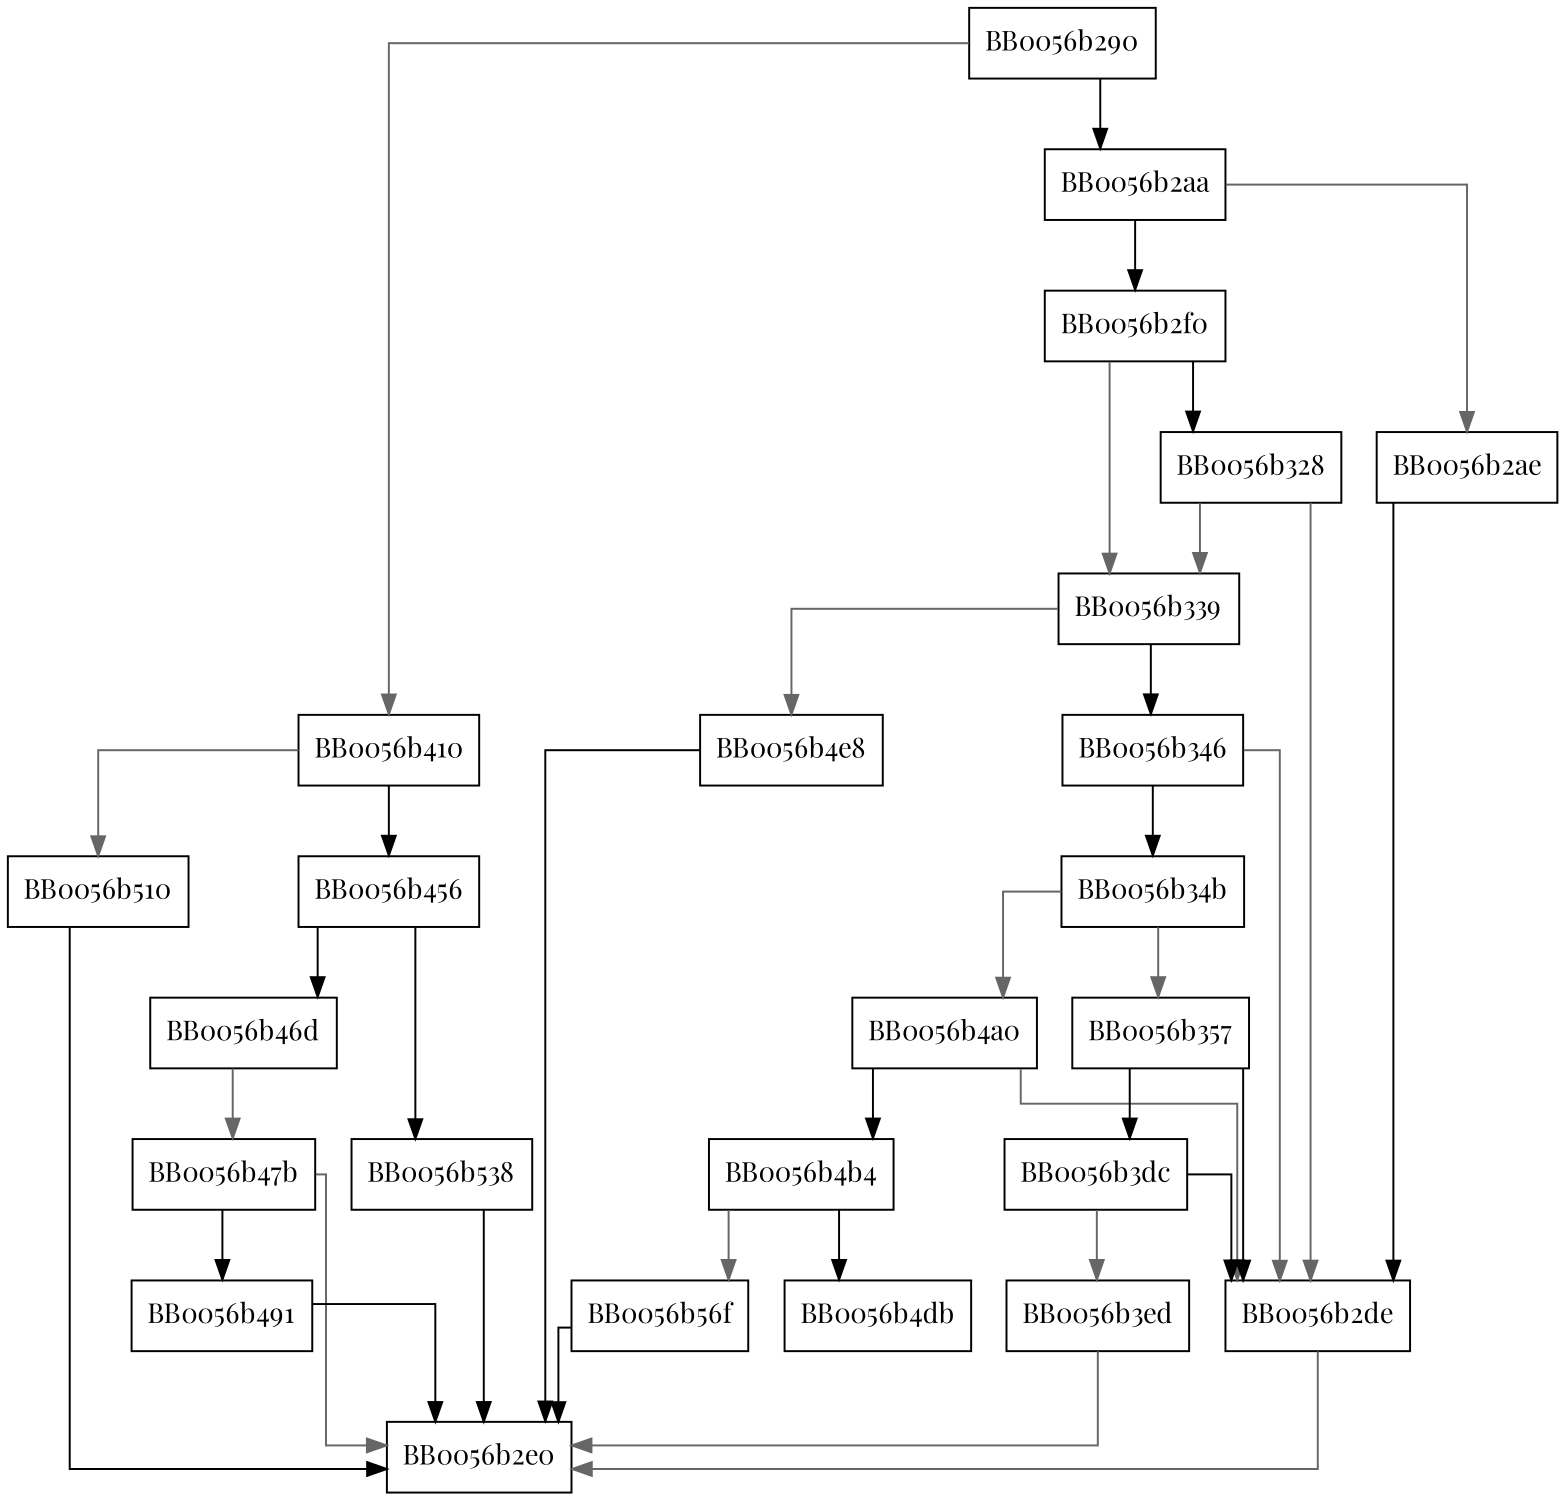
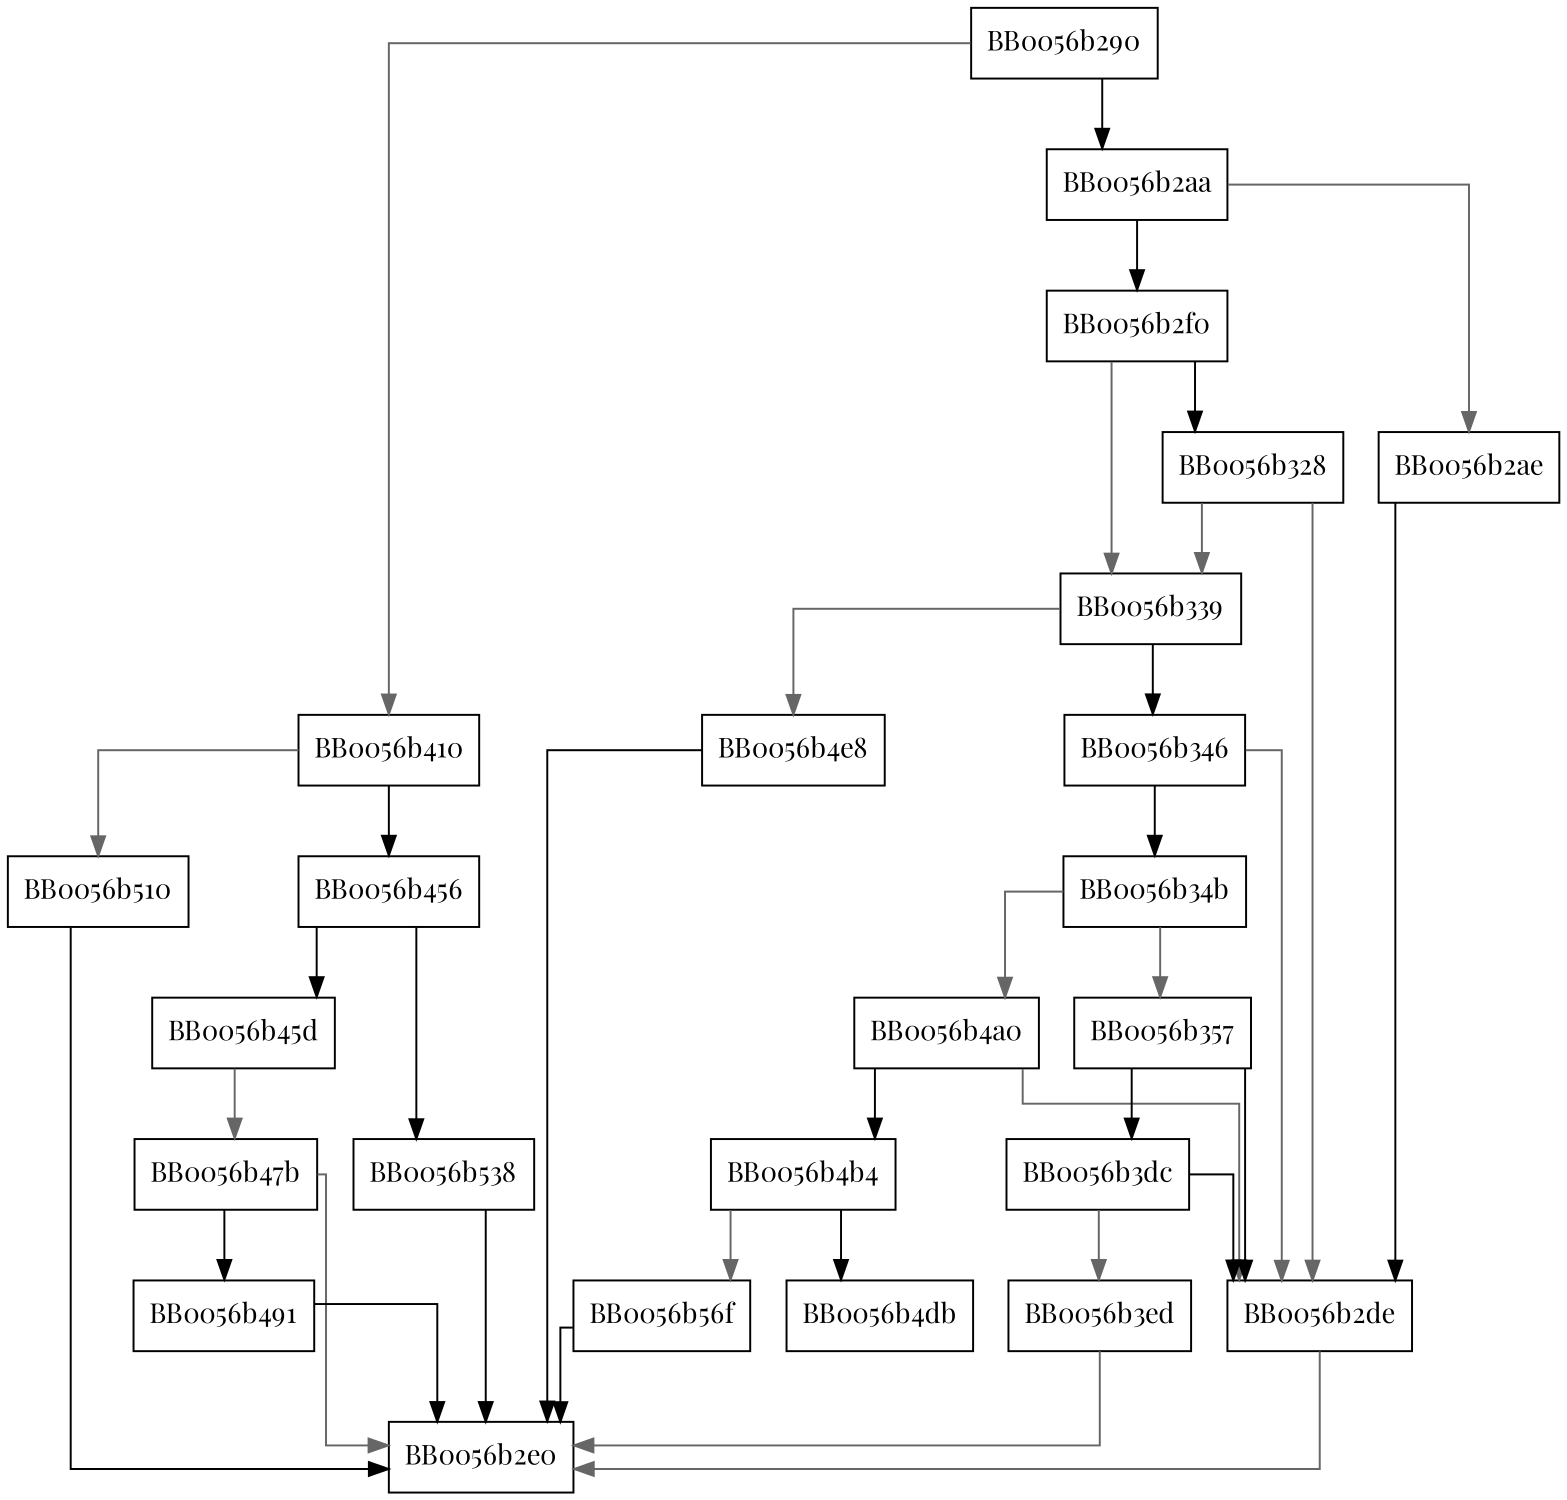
node "BB0056b46d": label "BB0056b46d" -> "BB0056b45d"
